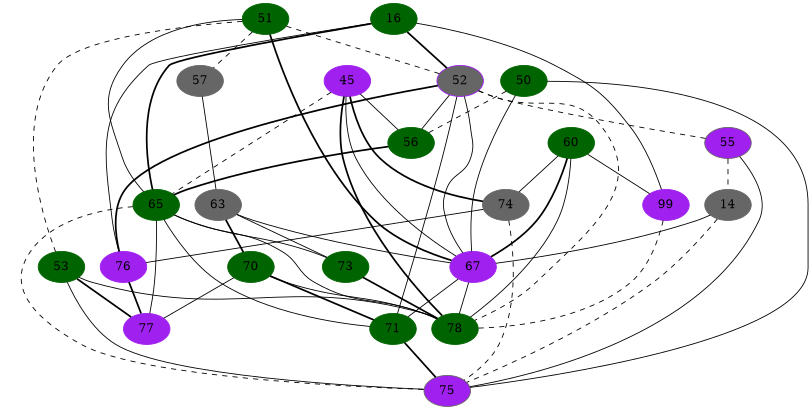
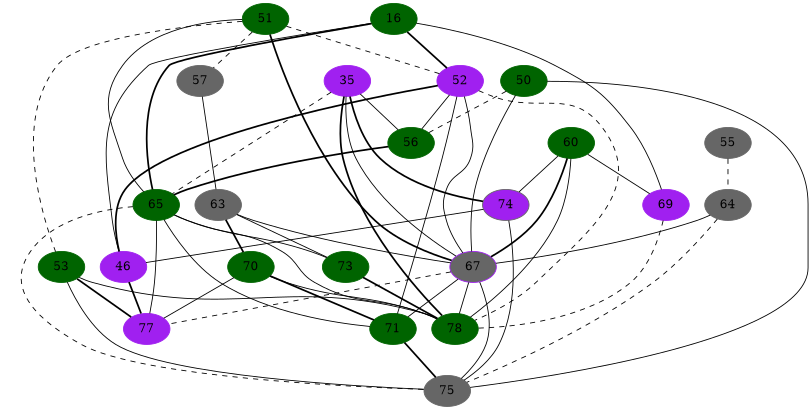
node "45": label "45" -> "35"
node "52": fillcolor gray40 -> purple
edge "52" -- "55": removed
node "55": fillcolor purple -> gray40
node "74": fillcolor gray40 -> purple
node "99": label "99" -> "69"
node "14": label "14" -> "64"
node "76": label "76" -> "46"
node "67": fillcolor purple -> gray40
edge "67" -- "77": added
edge "74" -- "75": style dashed -> solid
edge "55" -- "75": now "67" -- "75"
node "75": fillcolor purple -> gray40
